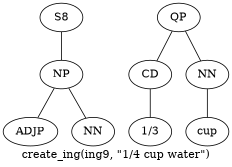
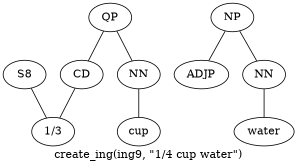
edge "S8" -- "NP": now "S8" -- "1/3"
node "water": added
